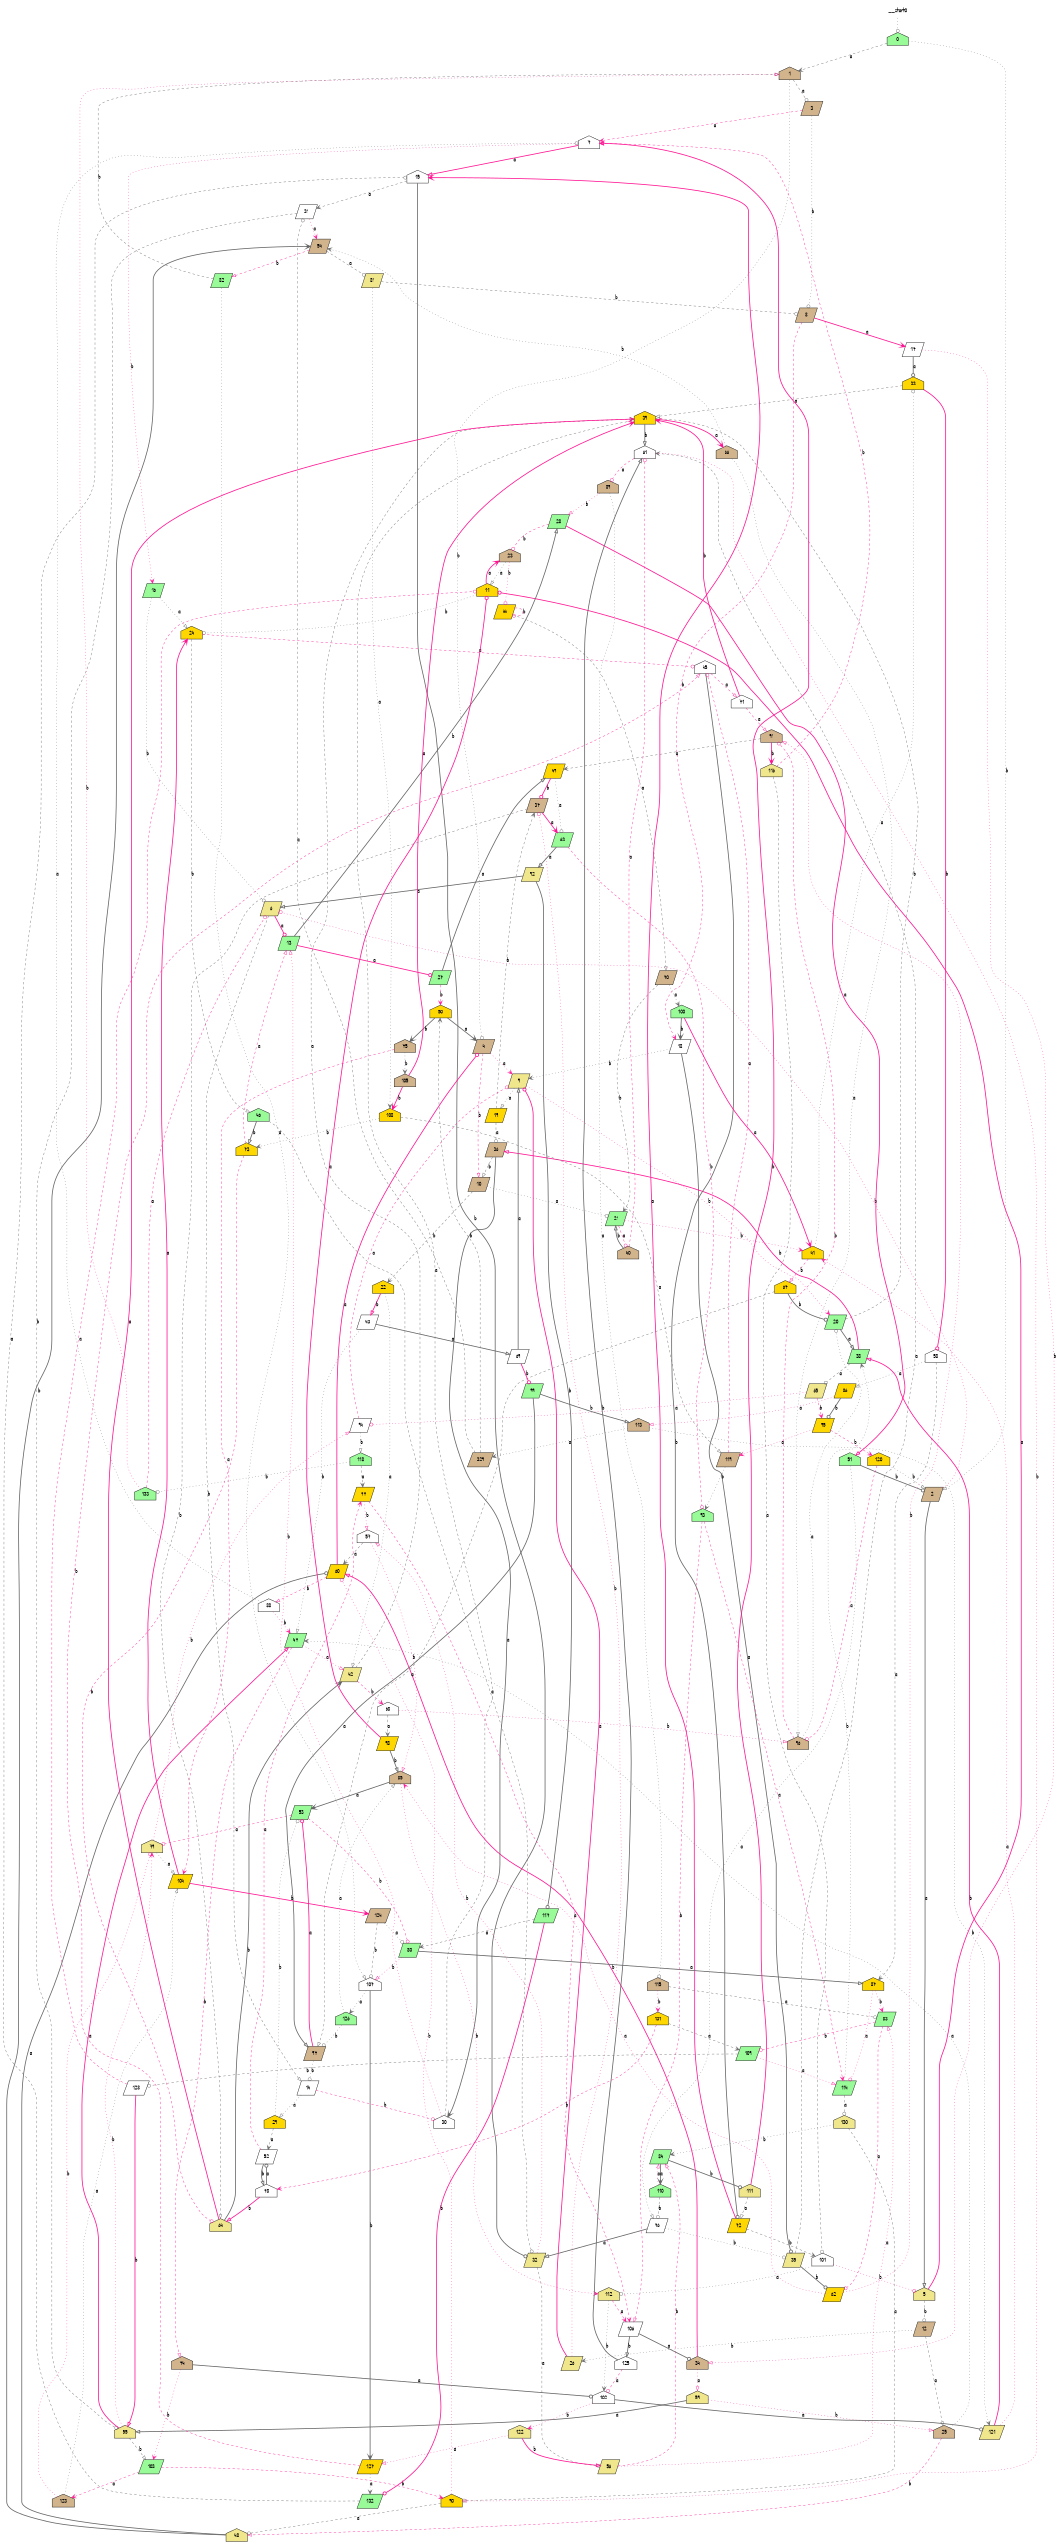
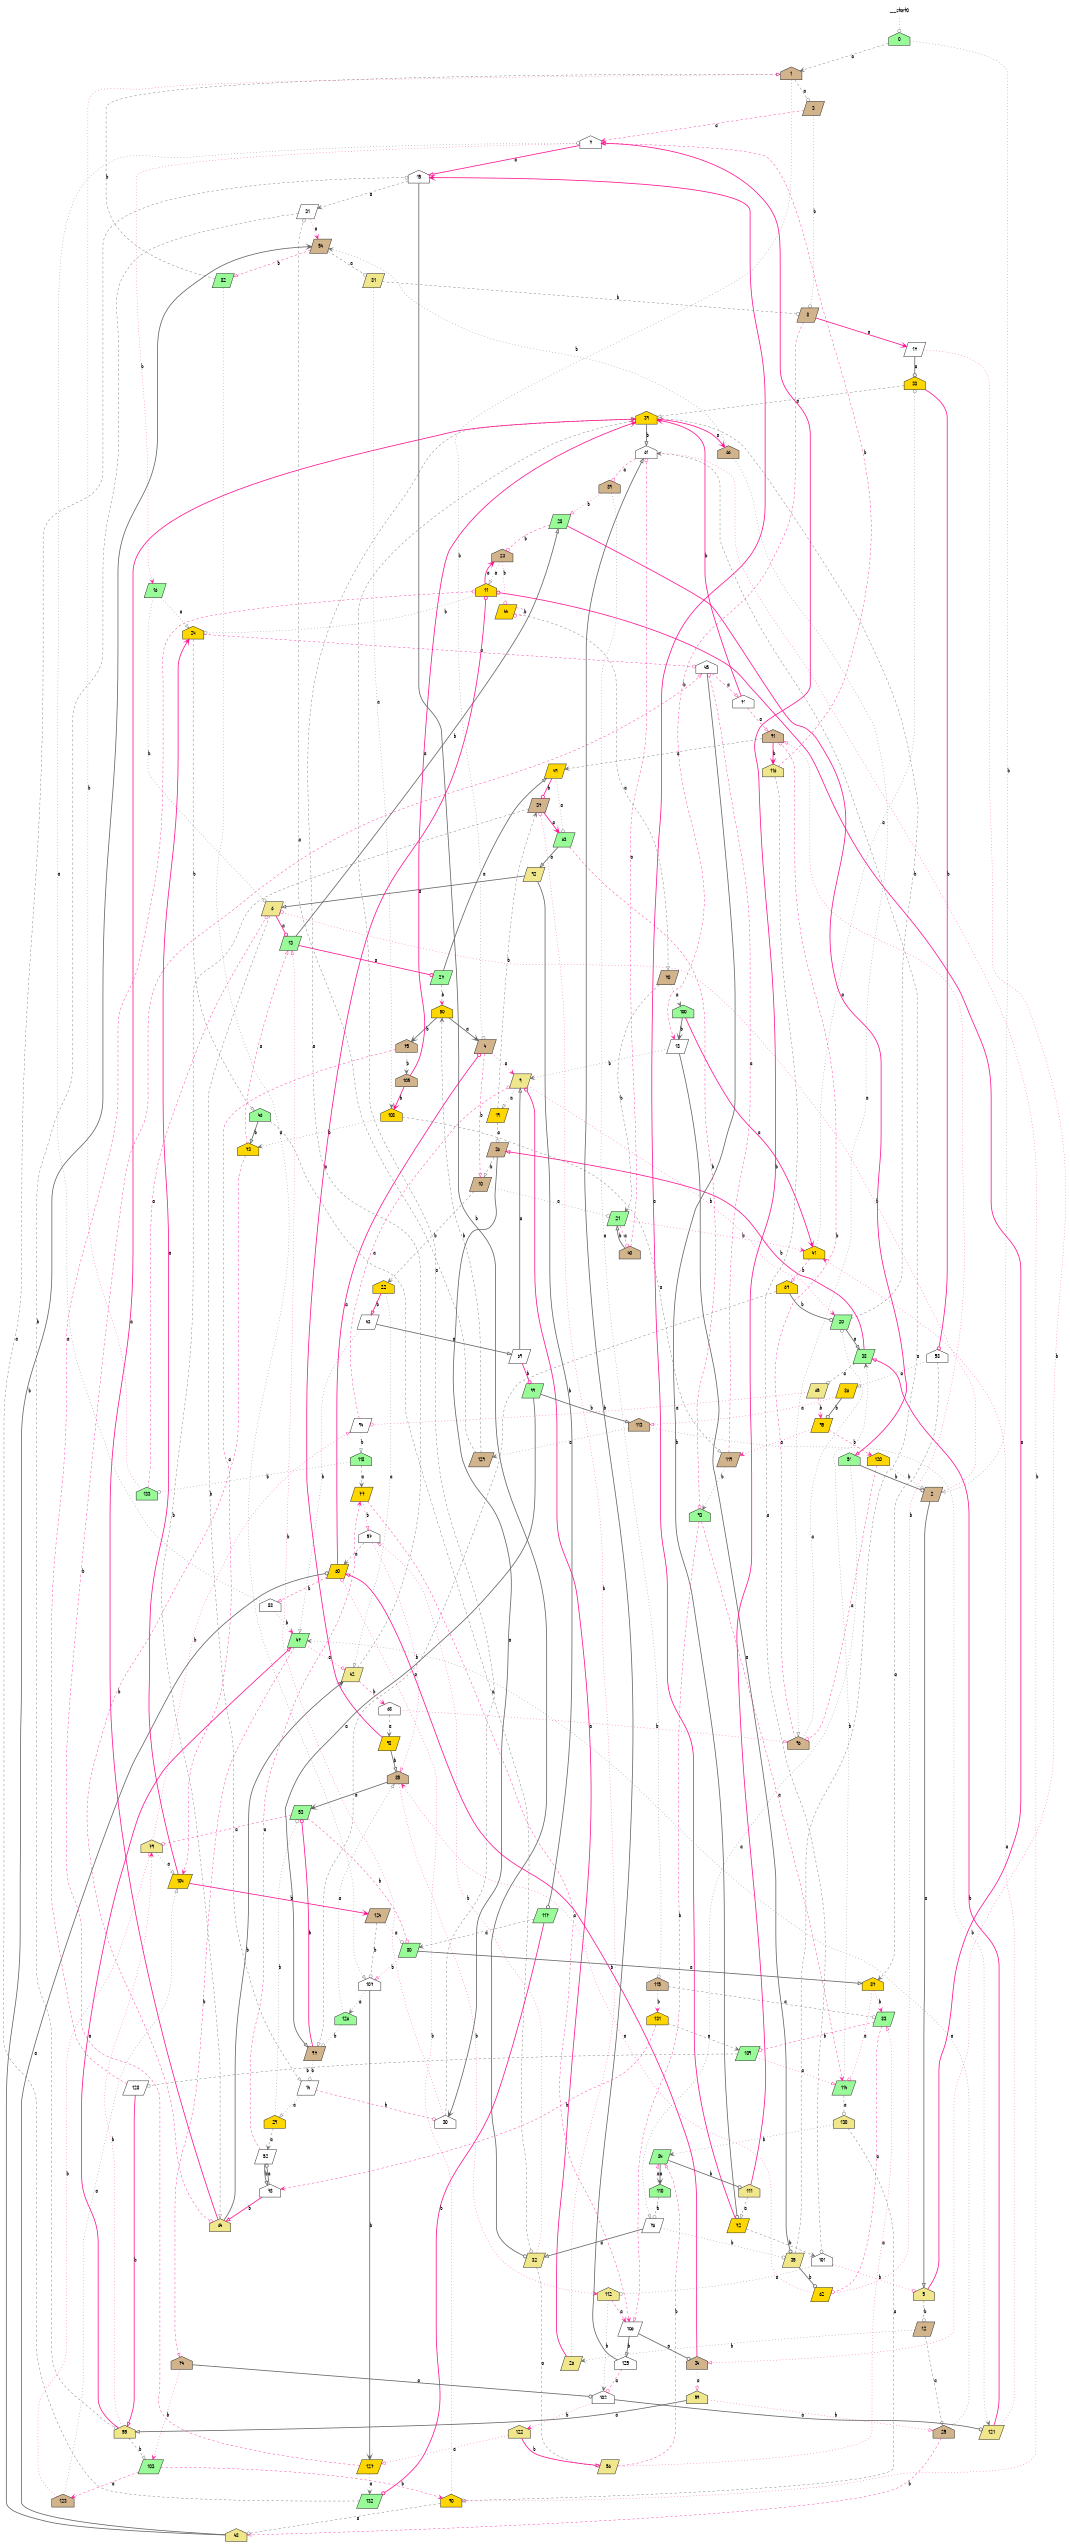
node "329": label "329" -> "129"
edge "97" -> "53": label "a" -> "b"
